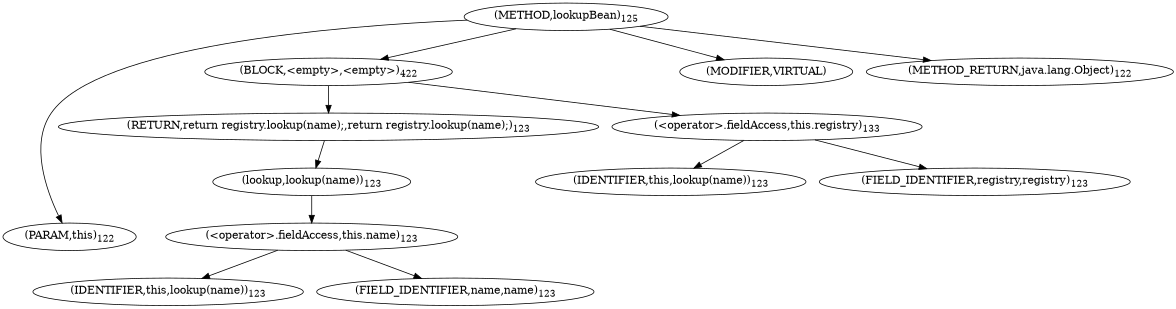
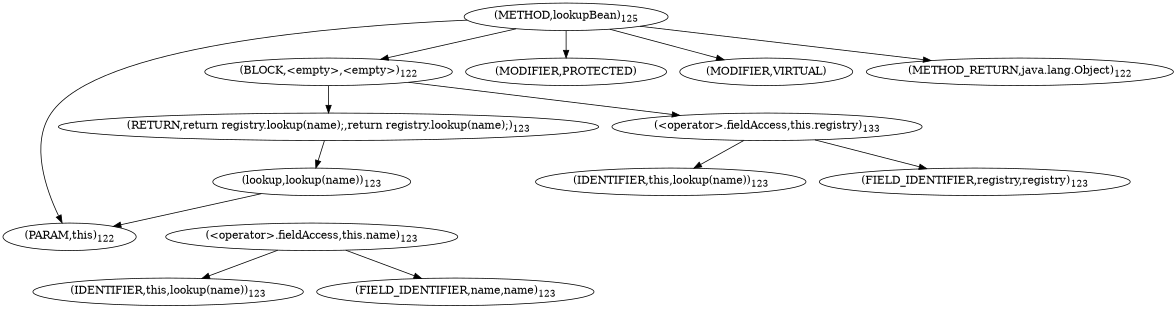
node "(BLOCK,<empty>,<empty>)": text "422" -> "122"
node "(MODIFIER,PROTECTED)": added
edge "(lookup,lookup(name))" -> "(<operator>.fieldAccess,this.name)": now "(lookup,lookup(name))" -> "(PARAM,this)"
